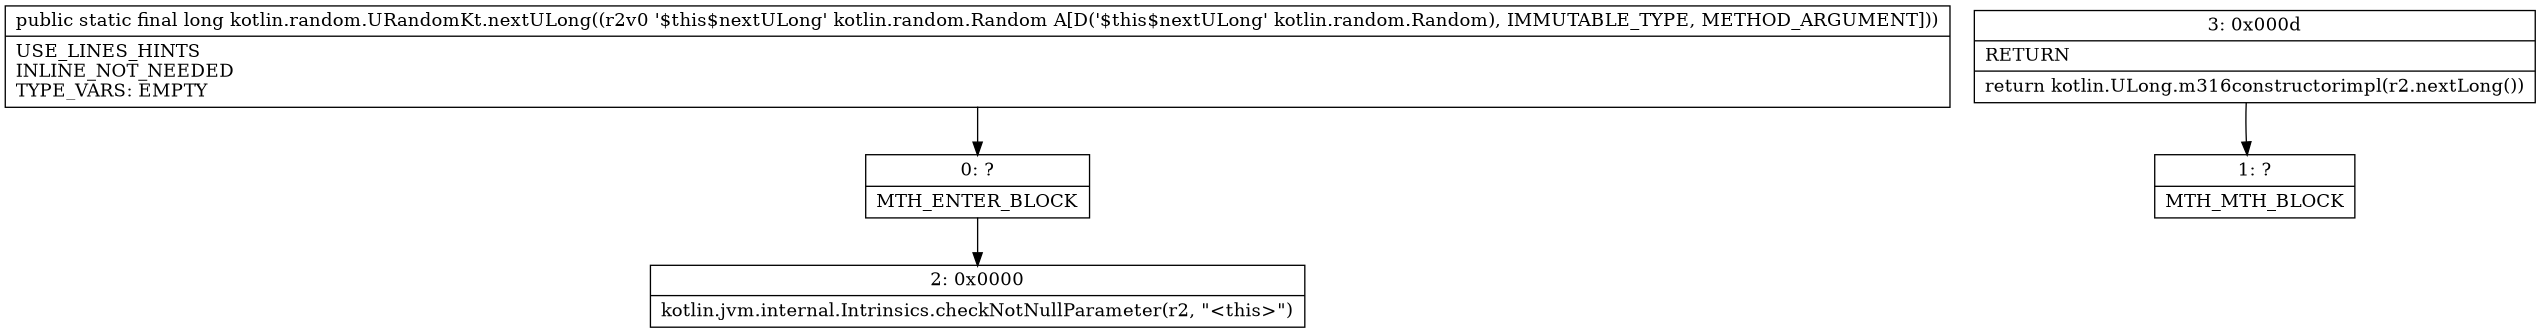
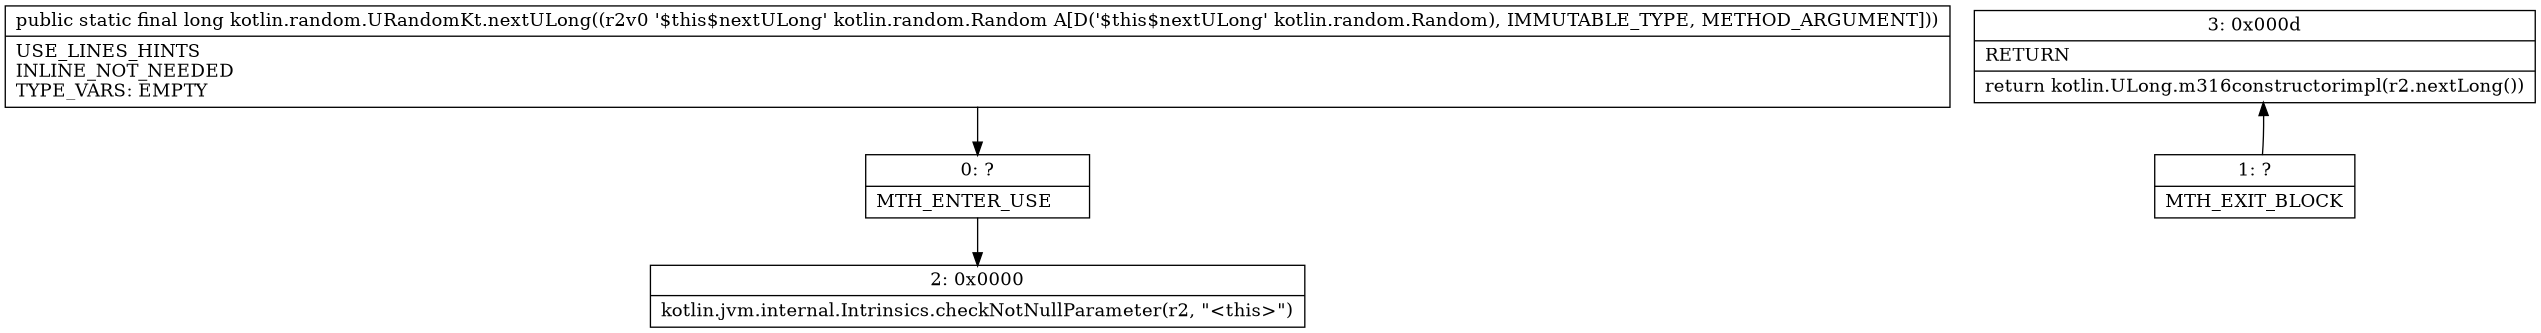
edge "3: 0x000d" -> "1: ?": reversed
node "0: ?": text "MTH_ENTER_BLOCK" -> "MTH_ENTER_USE"
node "1: ?": text "MTH_MTH_BLOCK" -> "MTH_EXIT_BLOCK"
